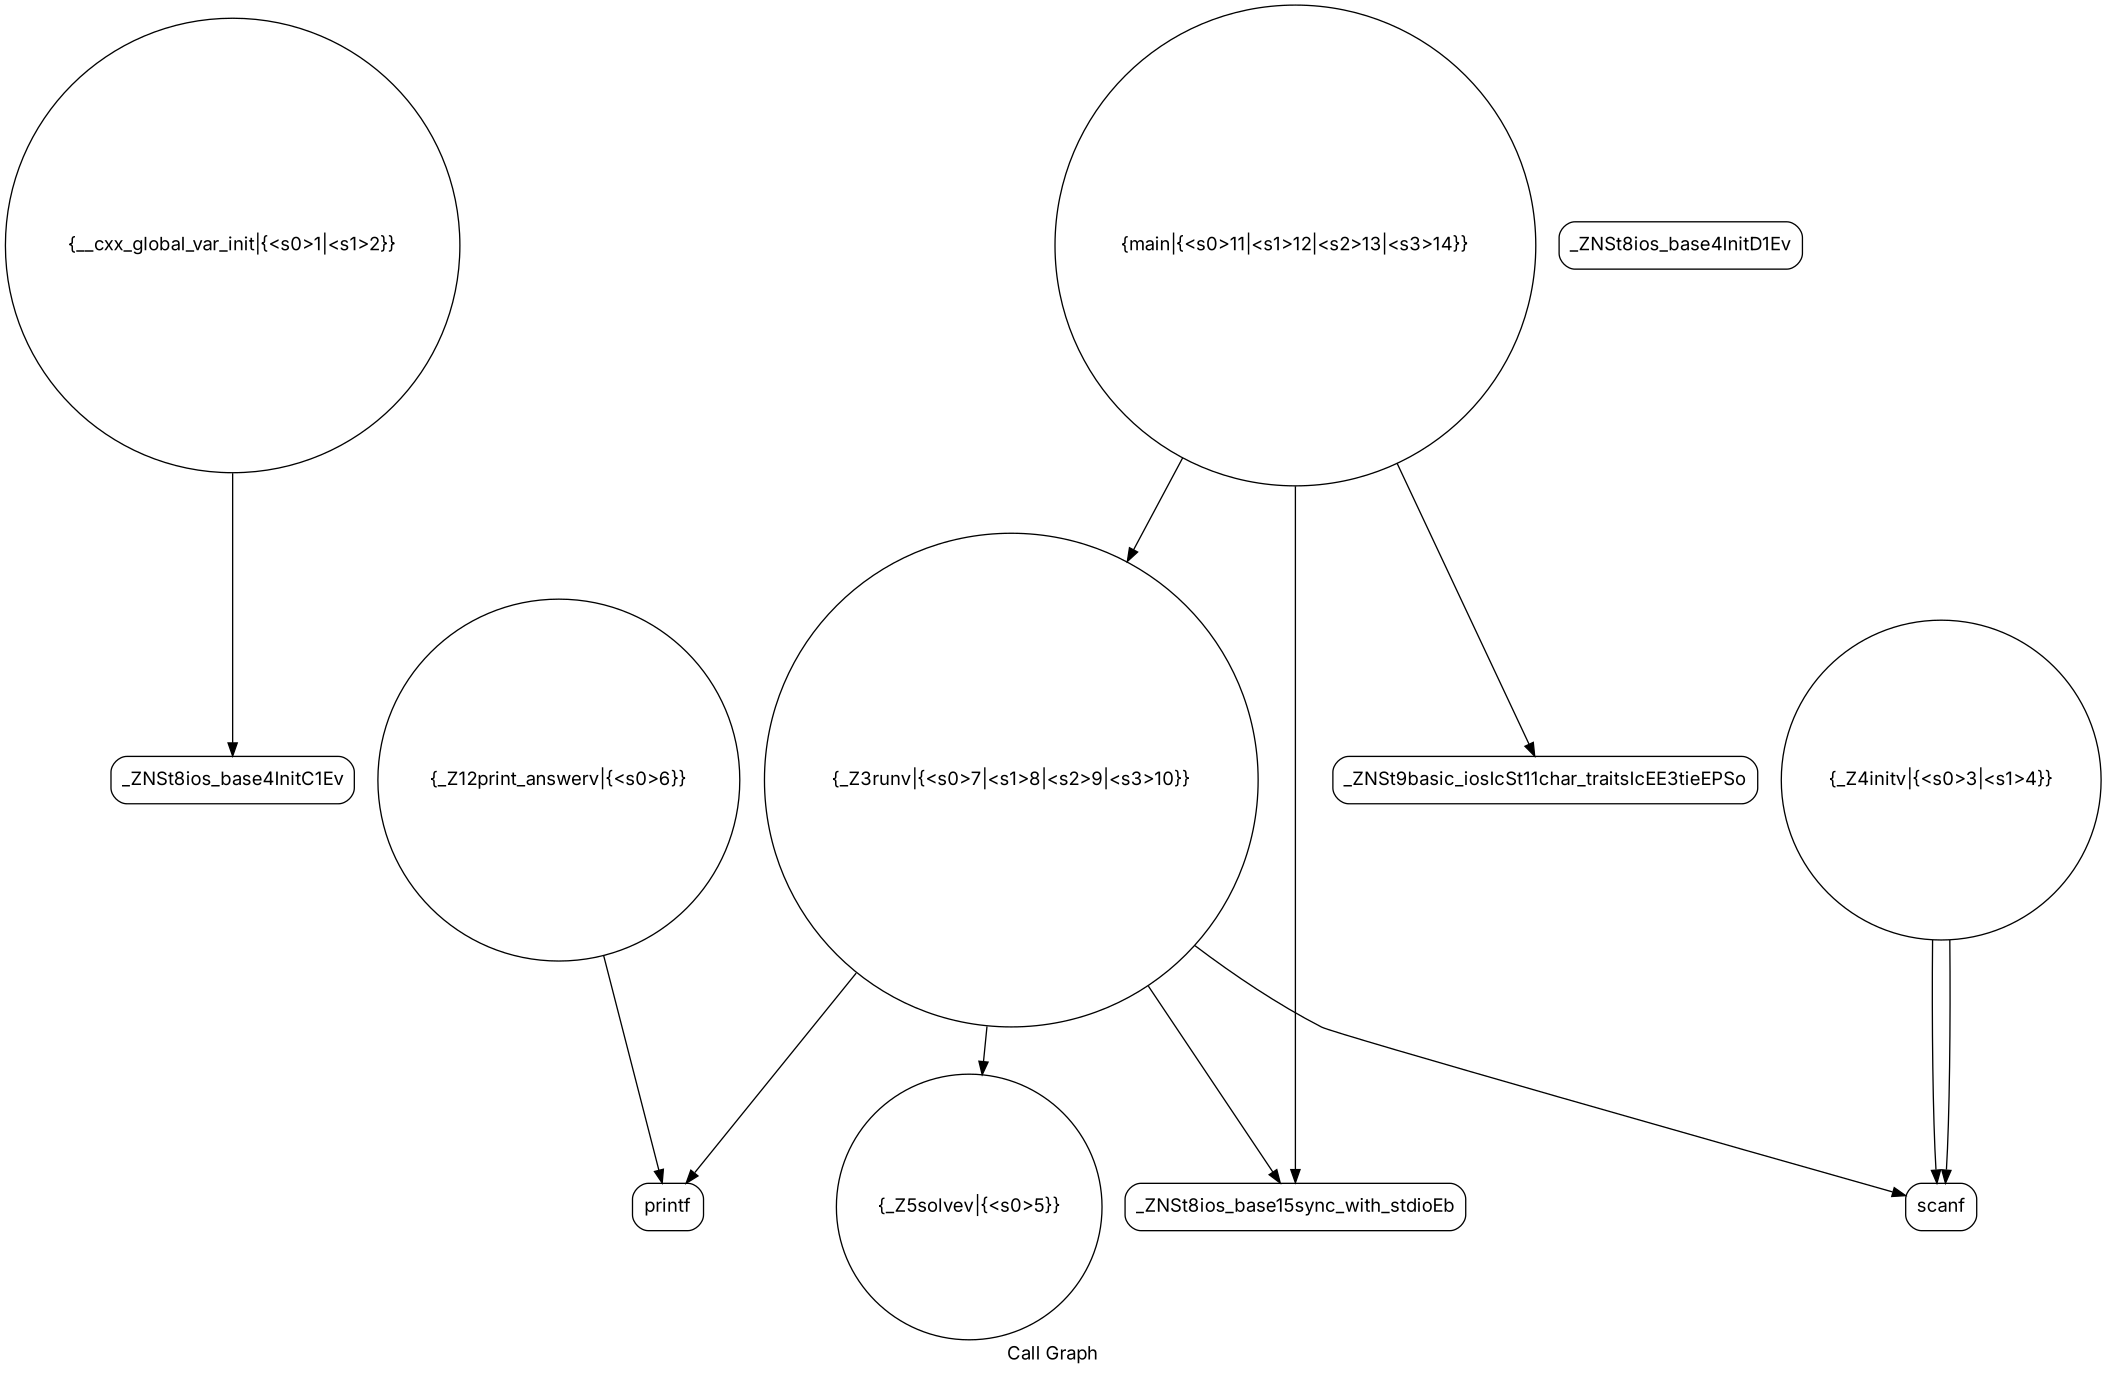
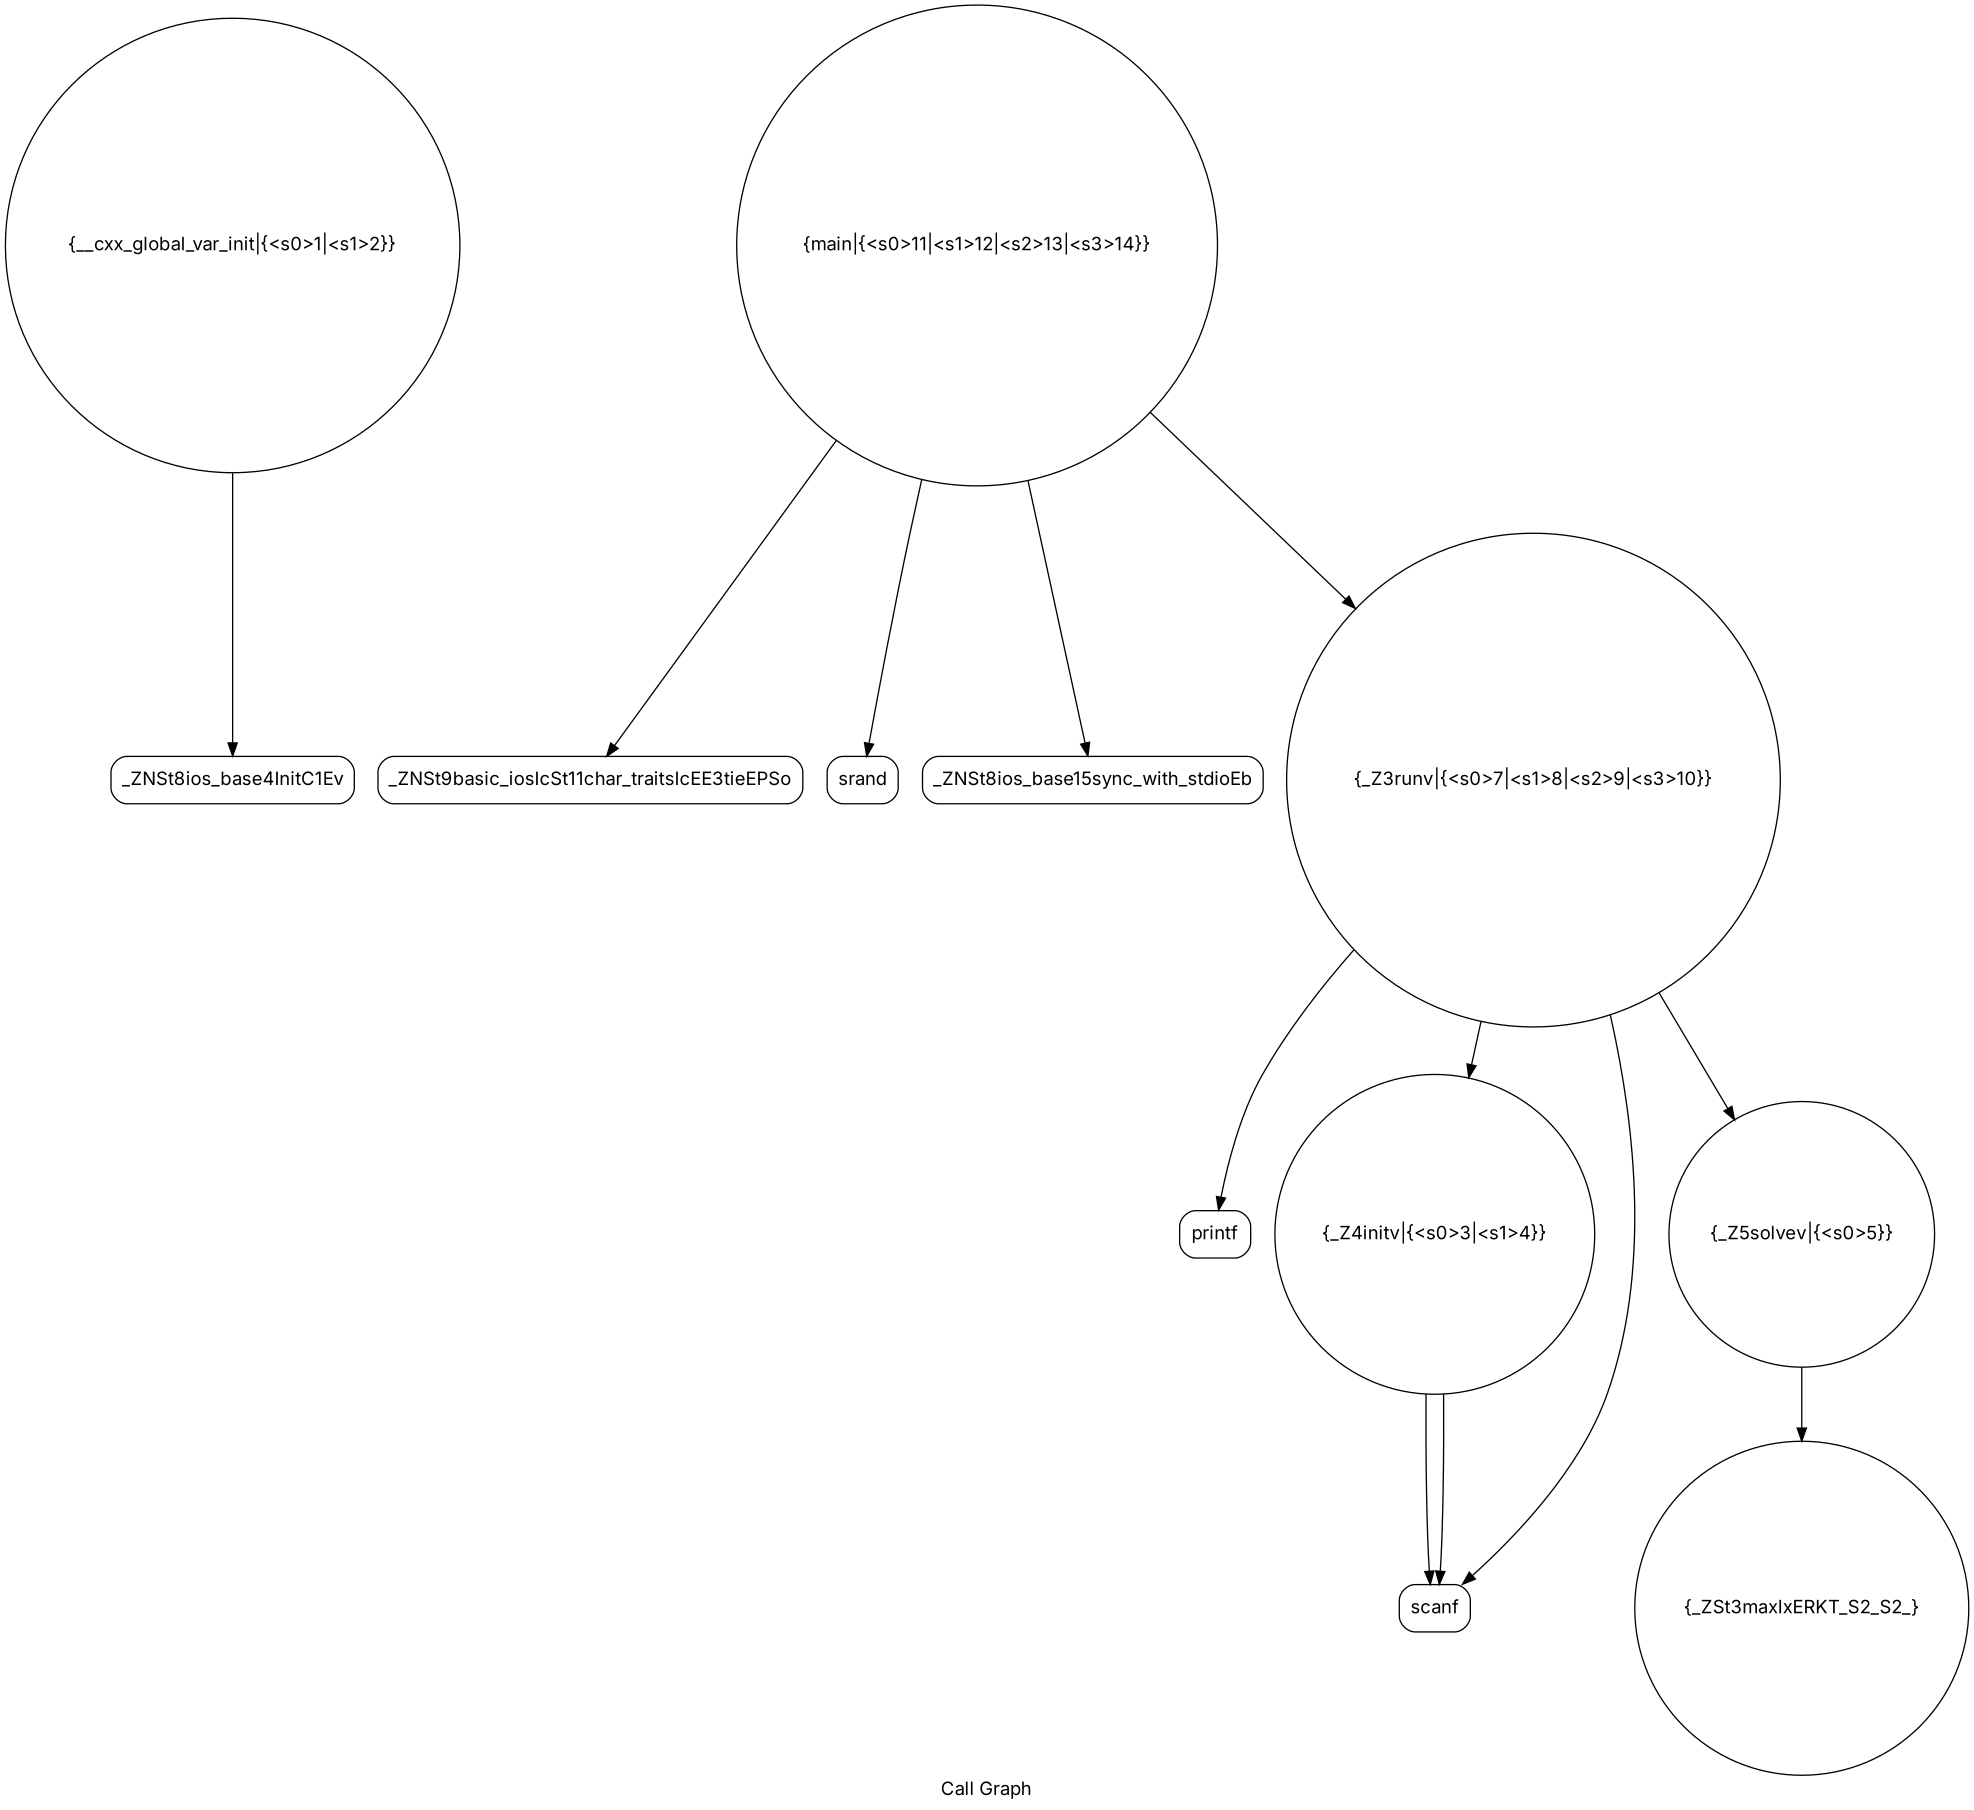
node "_ZNSt8ios_base4InitD1Ev": removed
node "{_Z12print_answerv|{<s0>6}}": removed
node "srand": added
edge "{_Z3runv|{<s0>7|<s1>8|<s2>9|<s3>10}}" -> "_ZNSt8ios_base15sync_with_stdioEb": now "{_Z3runv|{<s0>7|<s1>8|<s2>9|<s3>10}}" -> "{_Z4initv|{<s0>3|<s1>4}}"
node "{_ZSt3maxIxERKT_S2_S2_}": added
